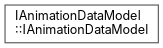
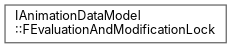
node "IAnimationDataModel ::IAnimationDataModel": label "IAnimationDataModel ::IAnimationDataModel" -> "IAnimationDataModel ::FEvaluationAndModificationLock"
